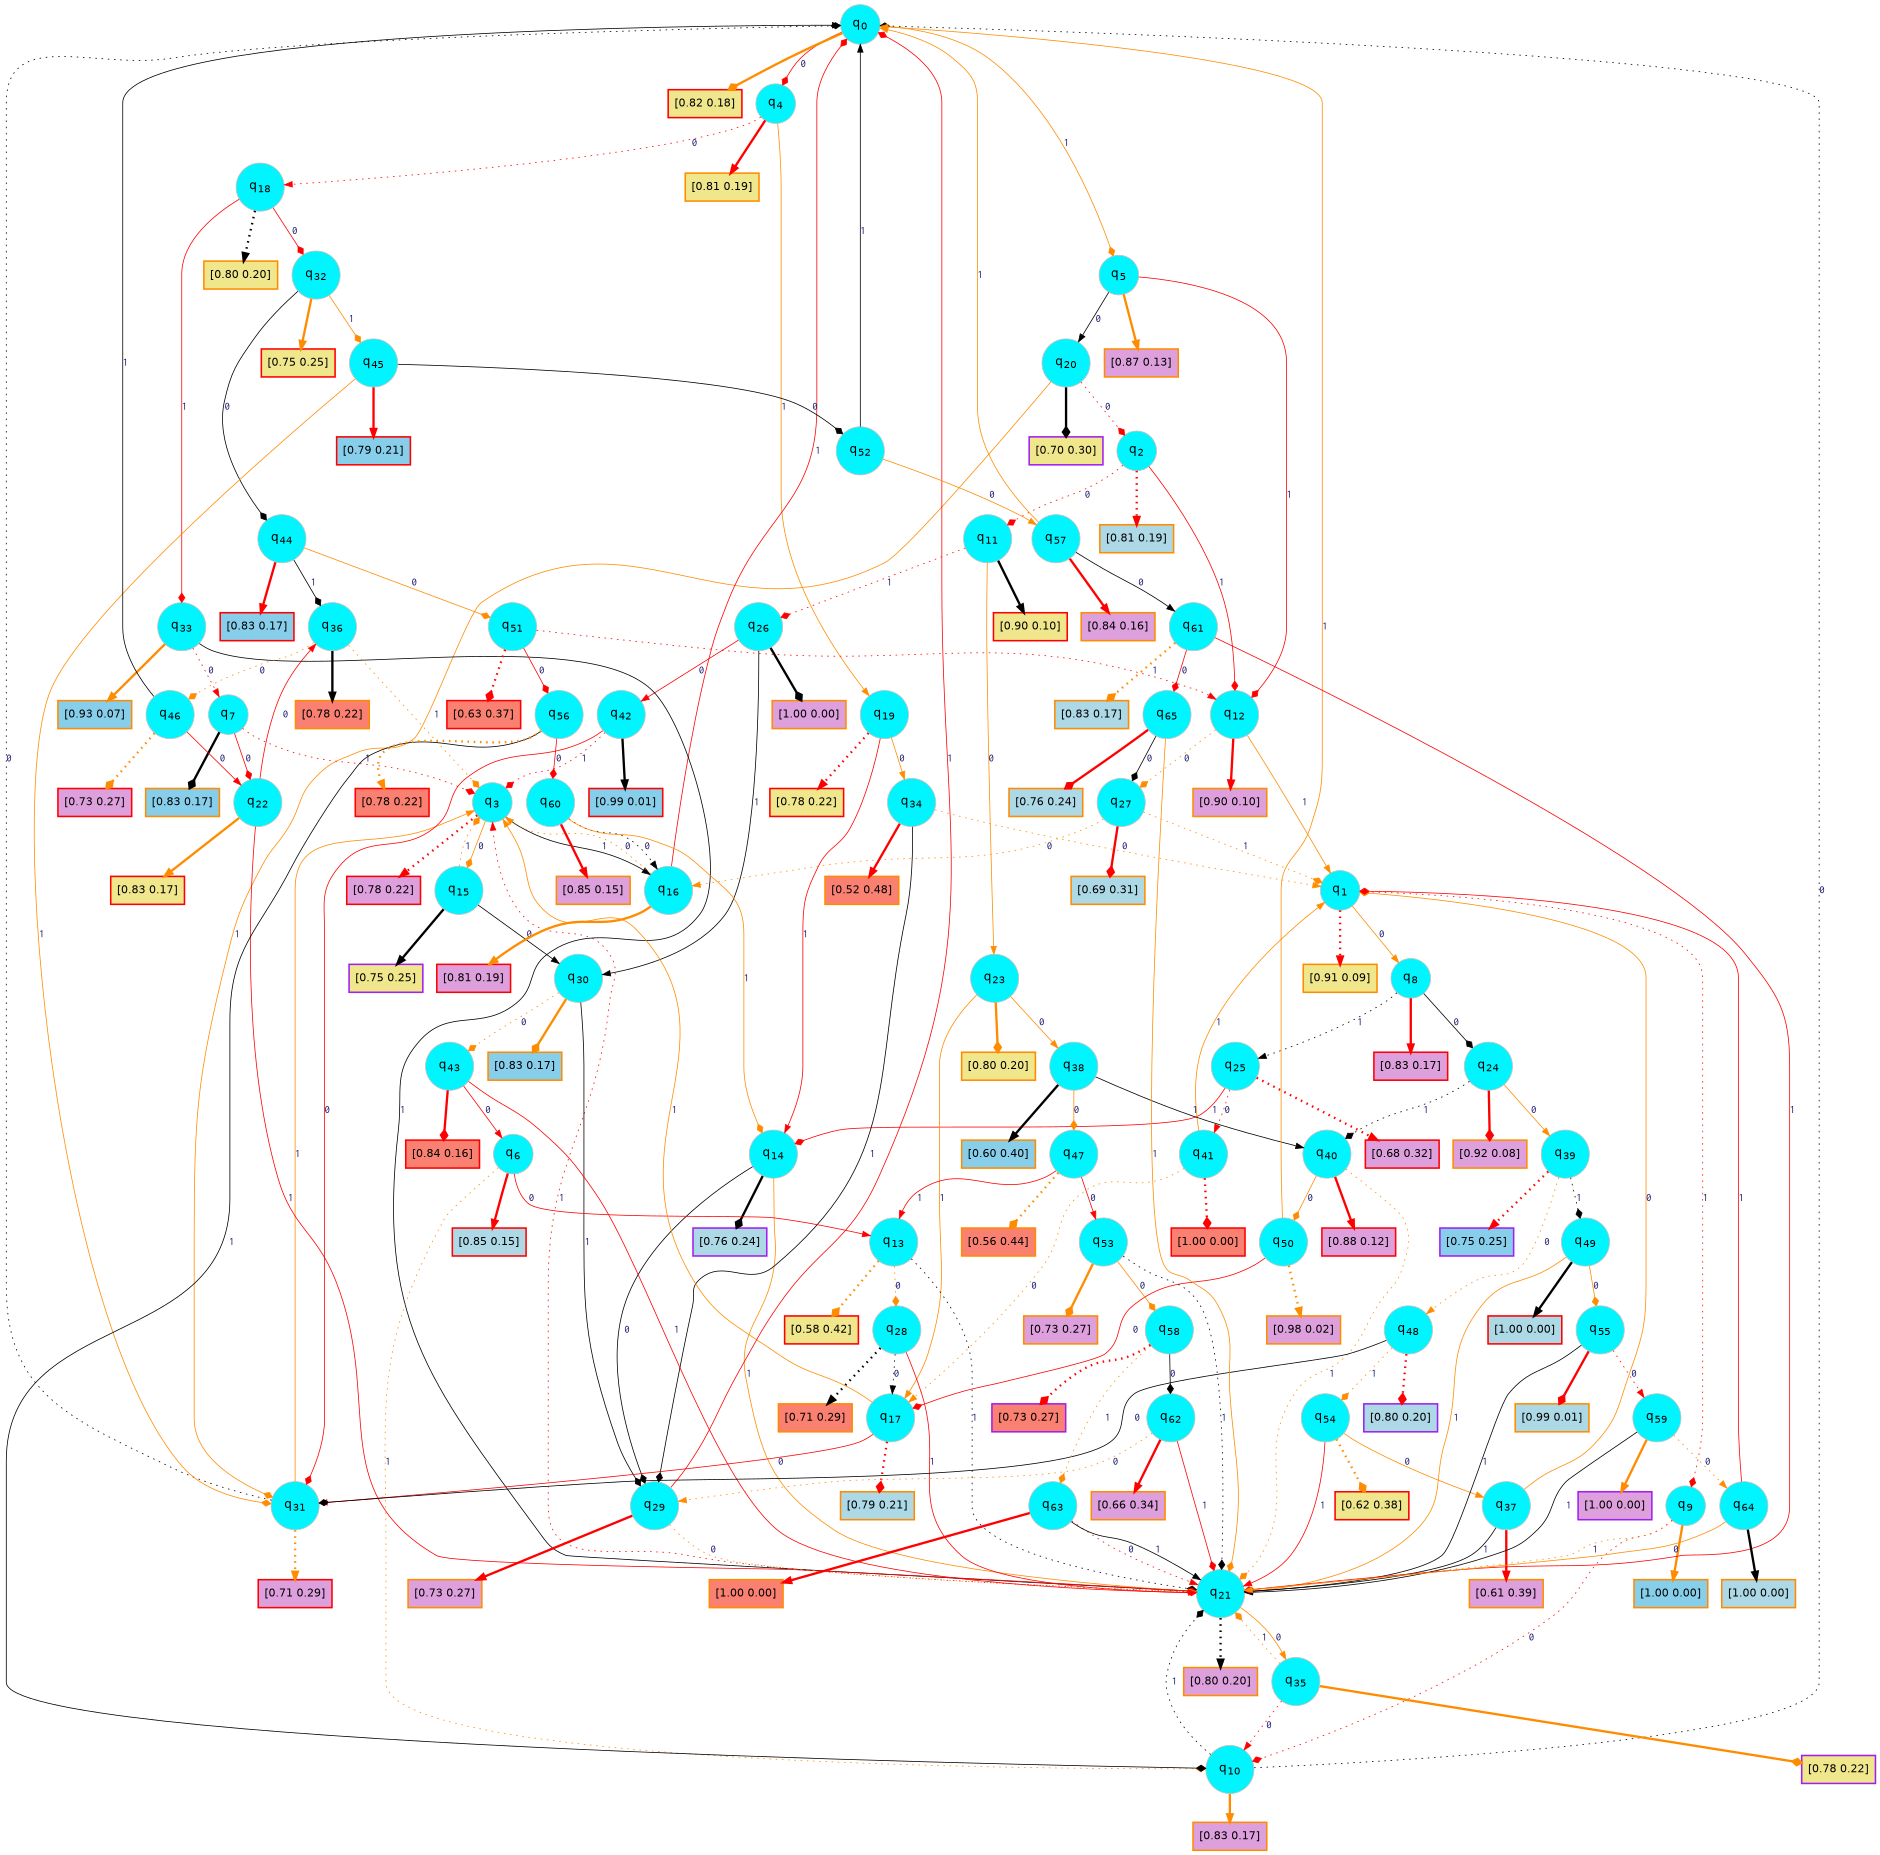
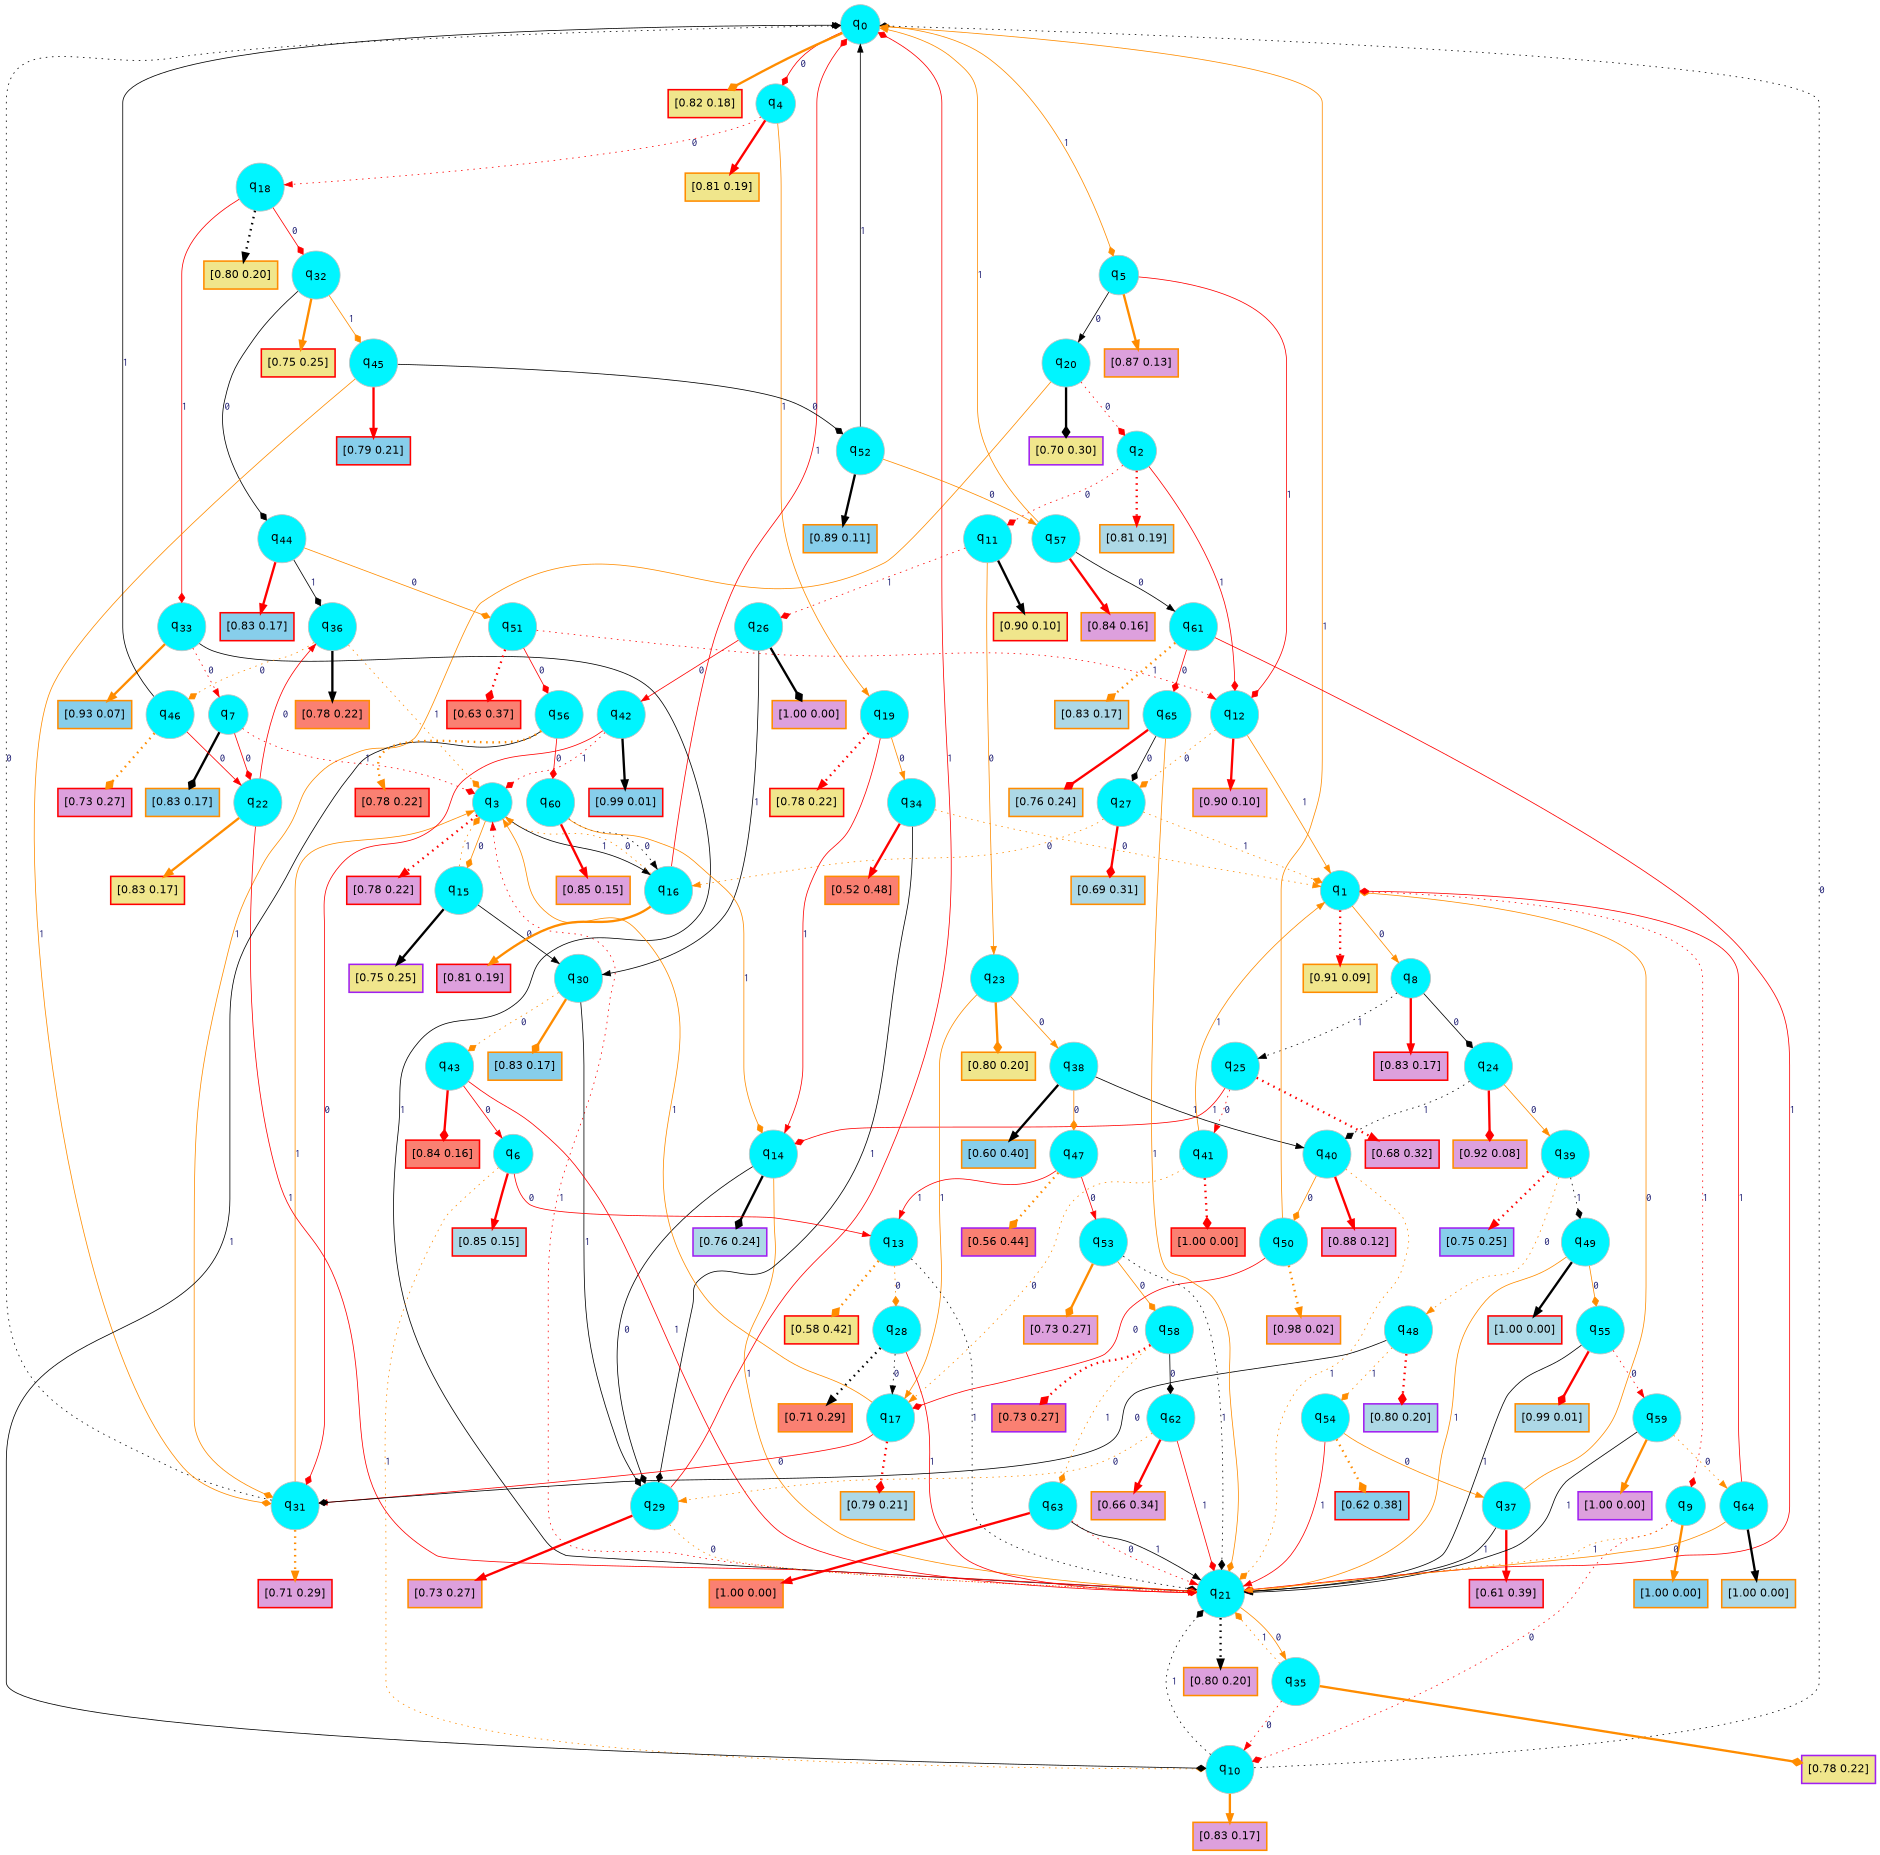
node "[0.89 0.11]": added
node "[0.56 0.44]": color darkorange -> purple
node "[0.62 0.38]": fillcolor khaki -> skyblue
node "[0.61 0.39]": color darkorange -> red
